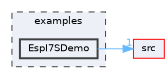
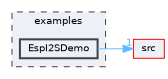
node "EspI7SDemo": label "EspI7SDemo" -> "EspI2SDemo"
